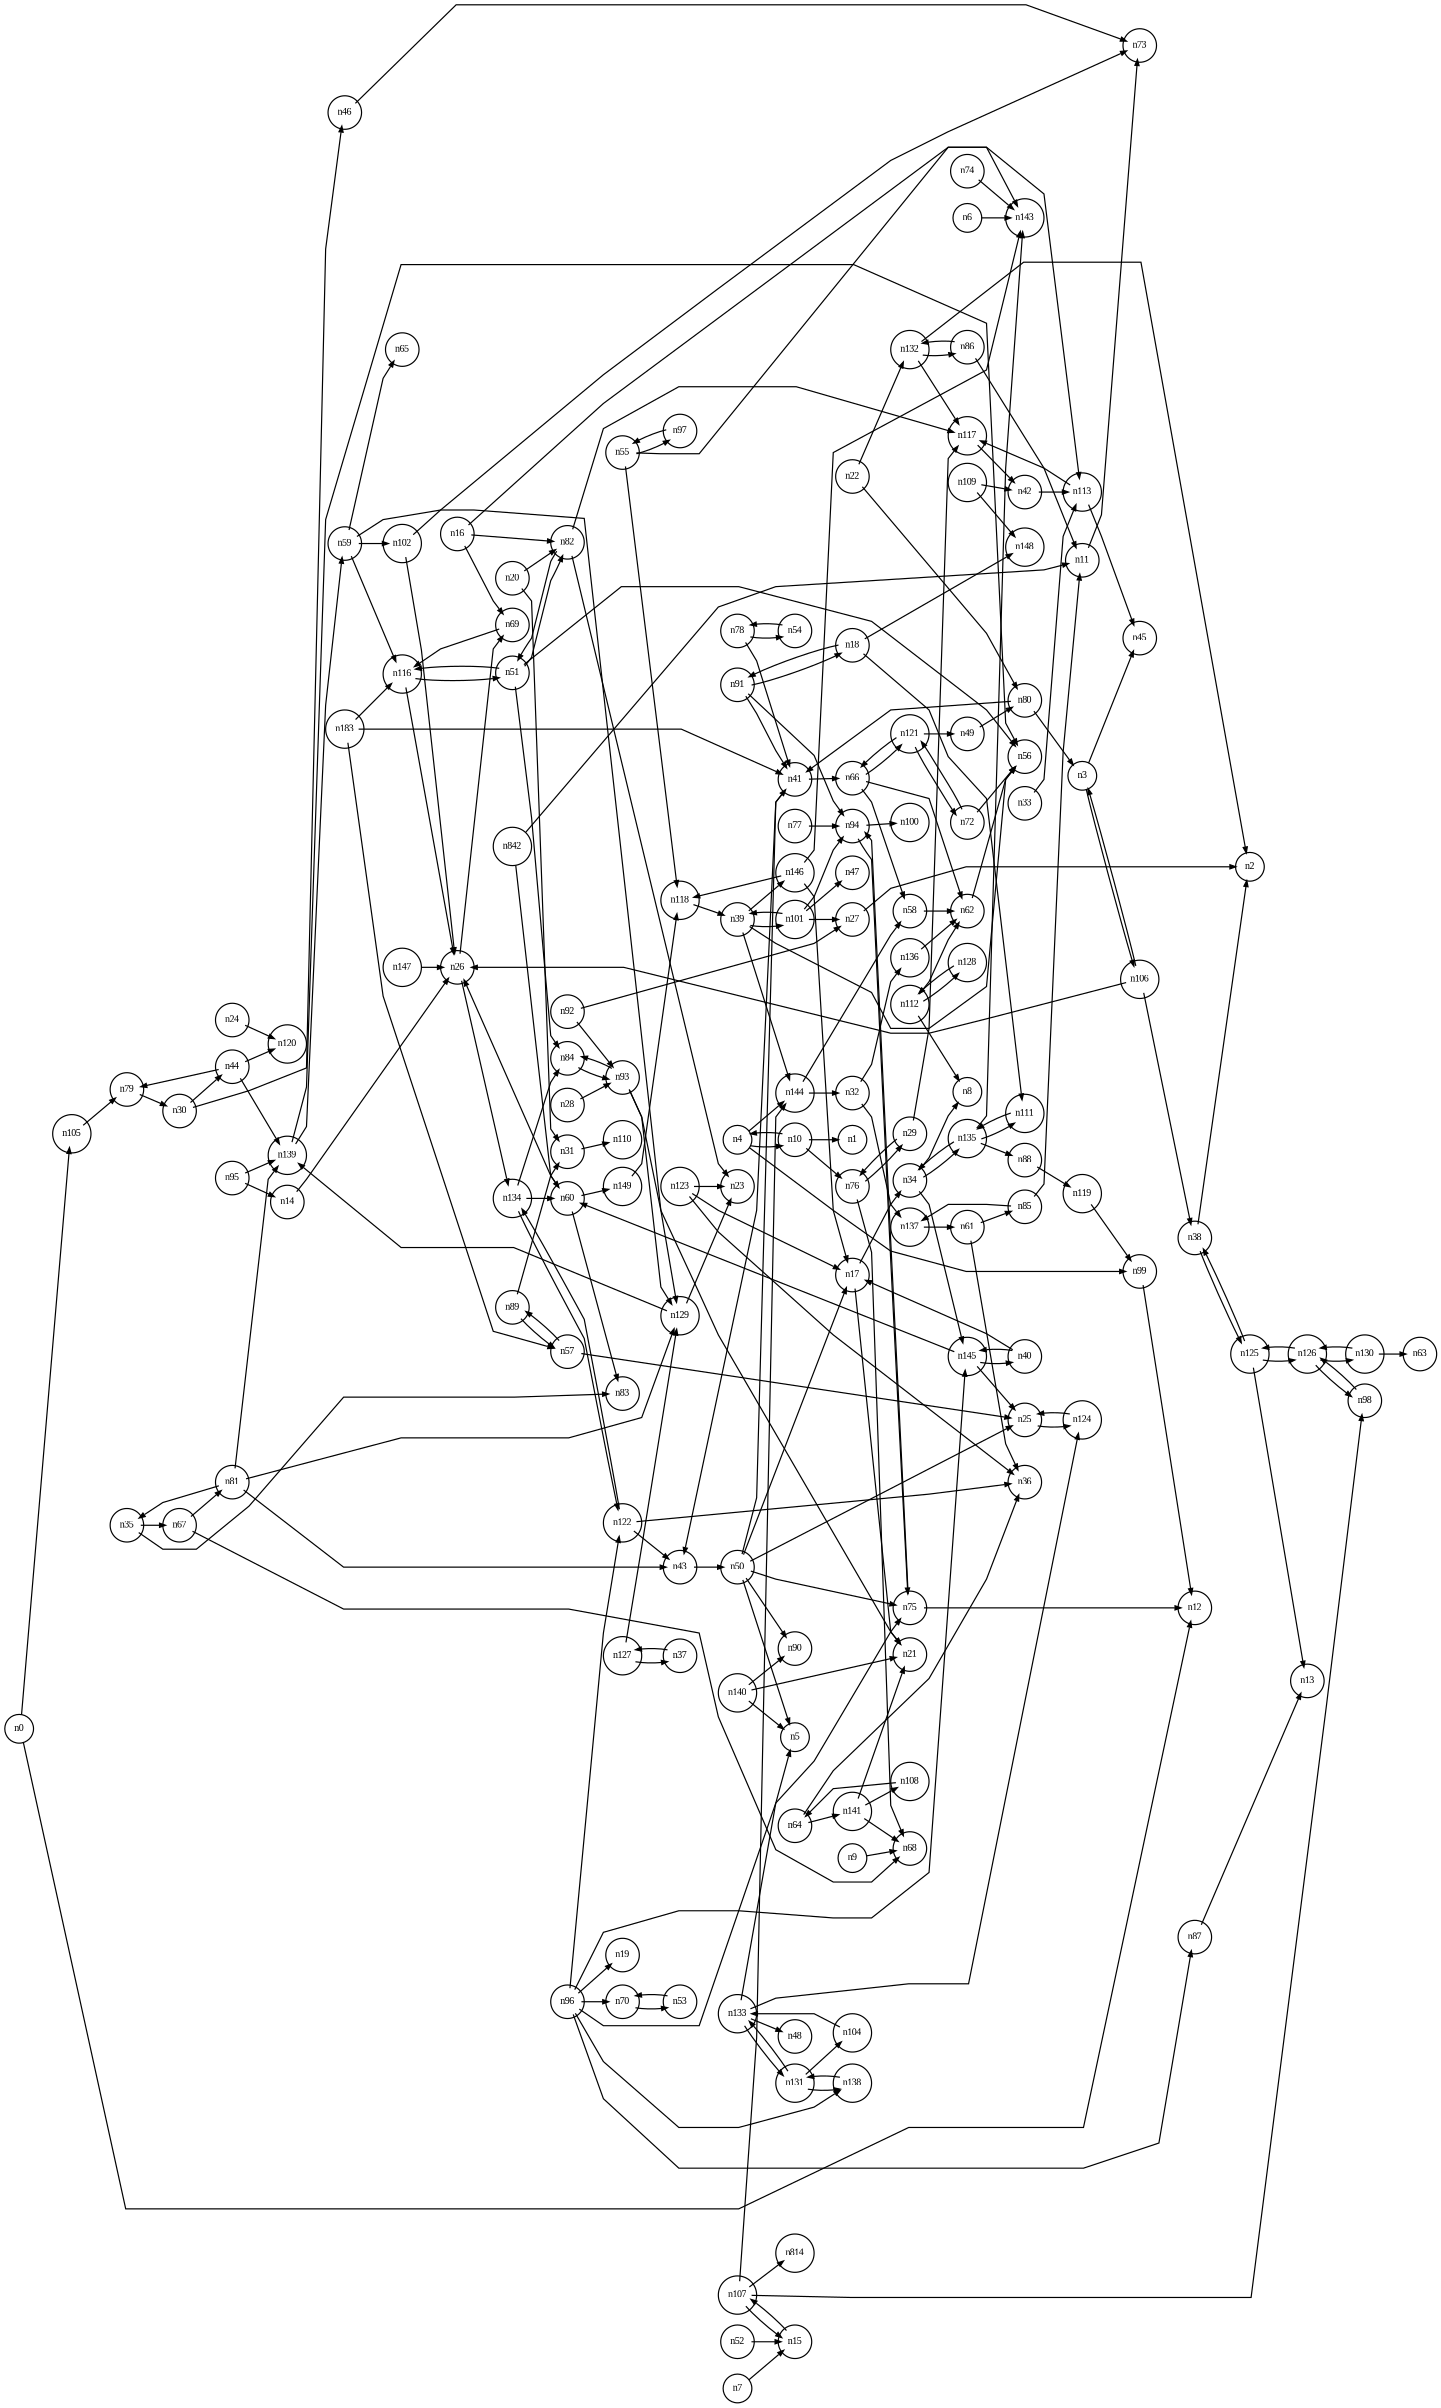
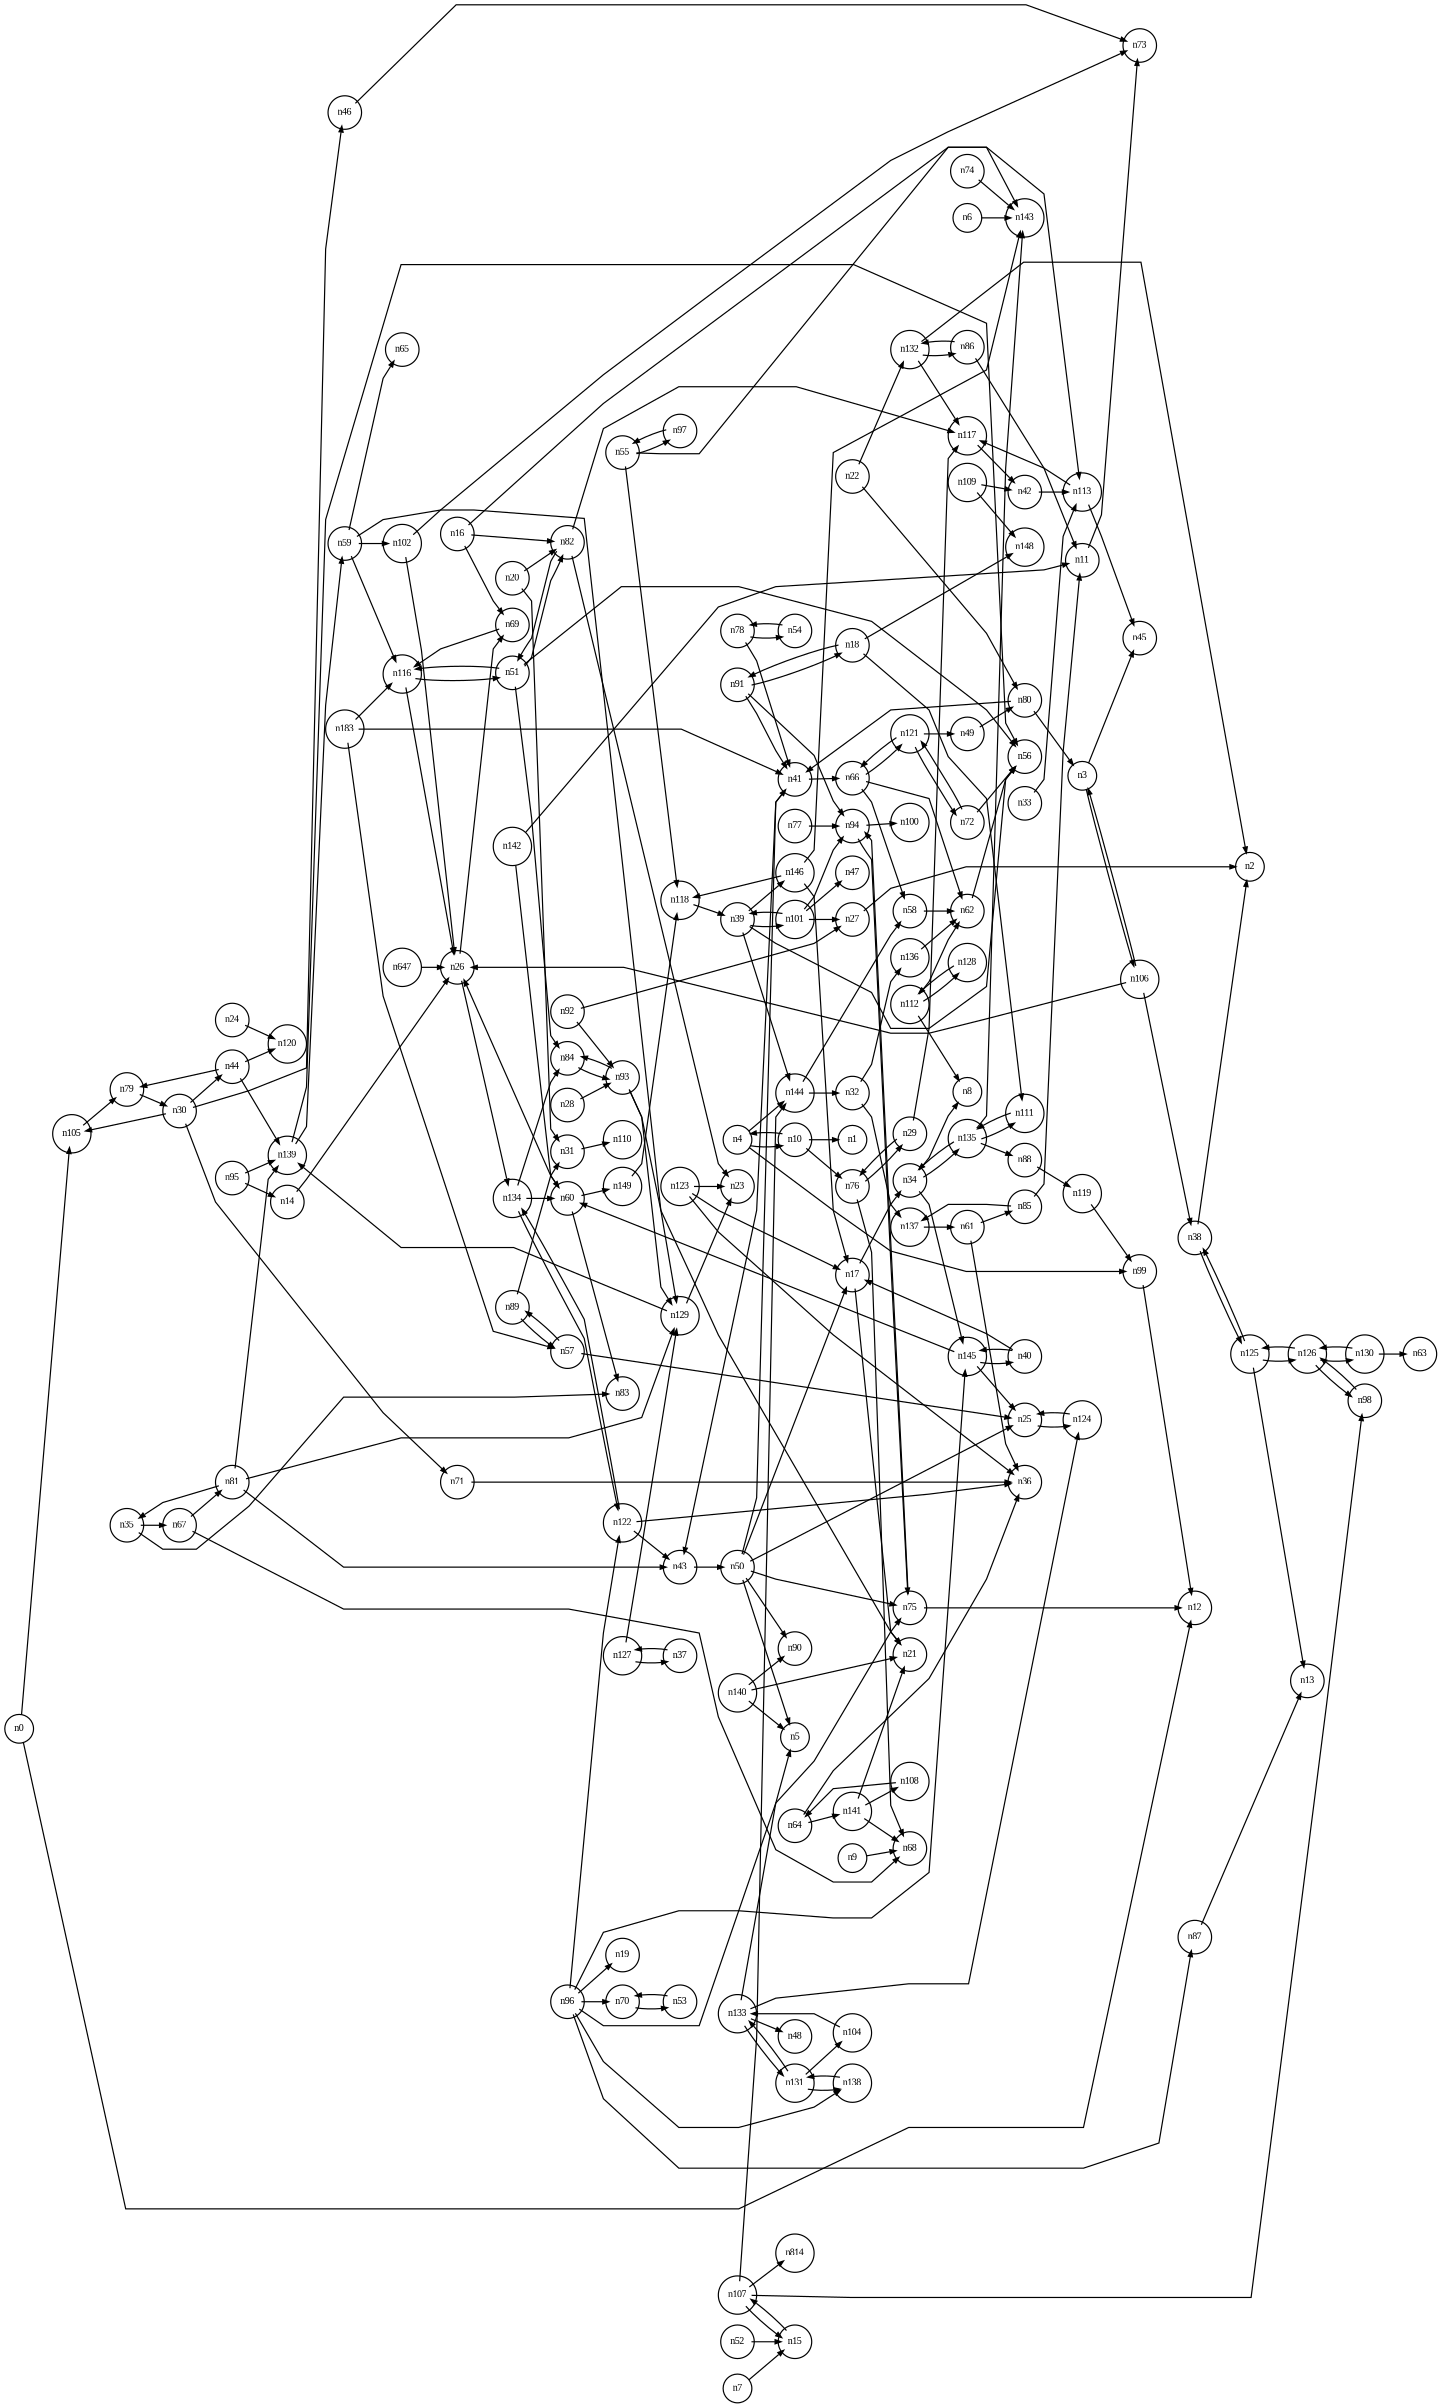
node "n842": label "n842" -> "n142"
node "n147": label "n147" -> "n647"
edge "n30" -> "n105": added
node "n71": added
